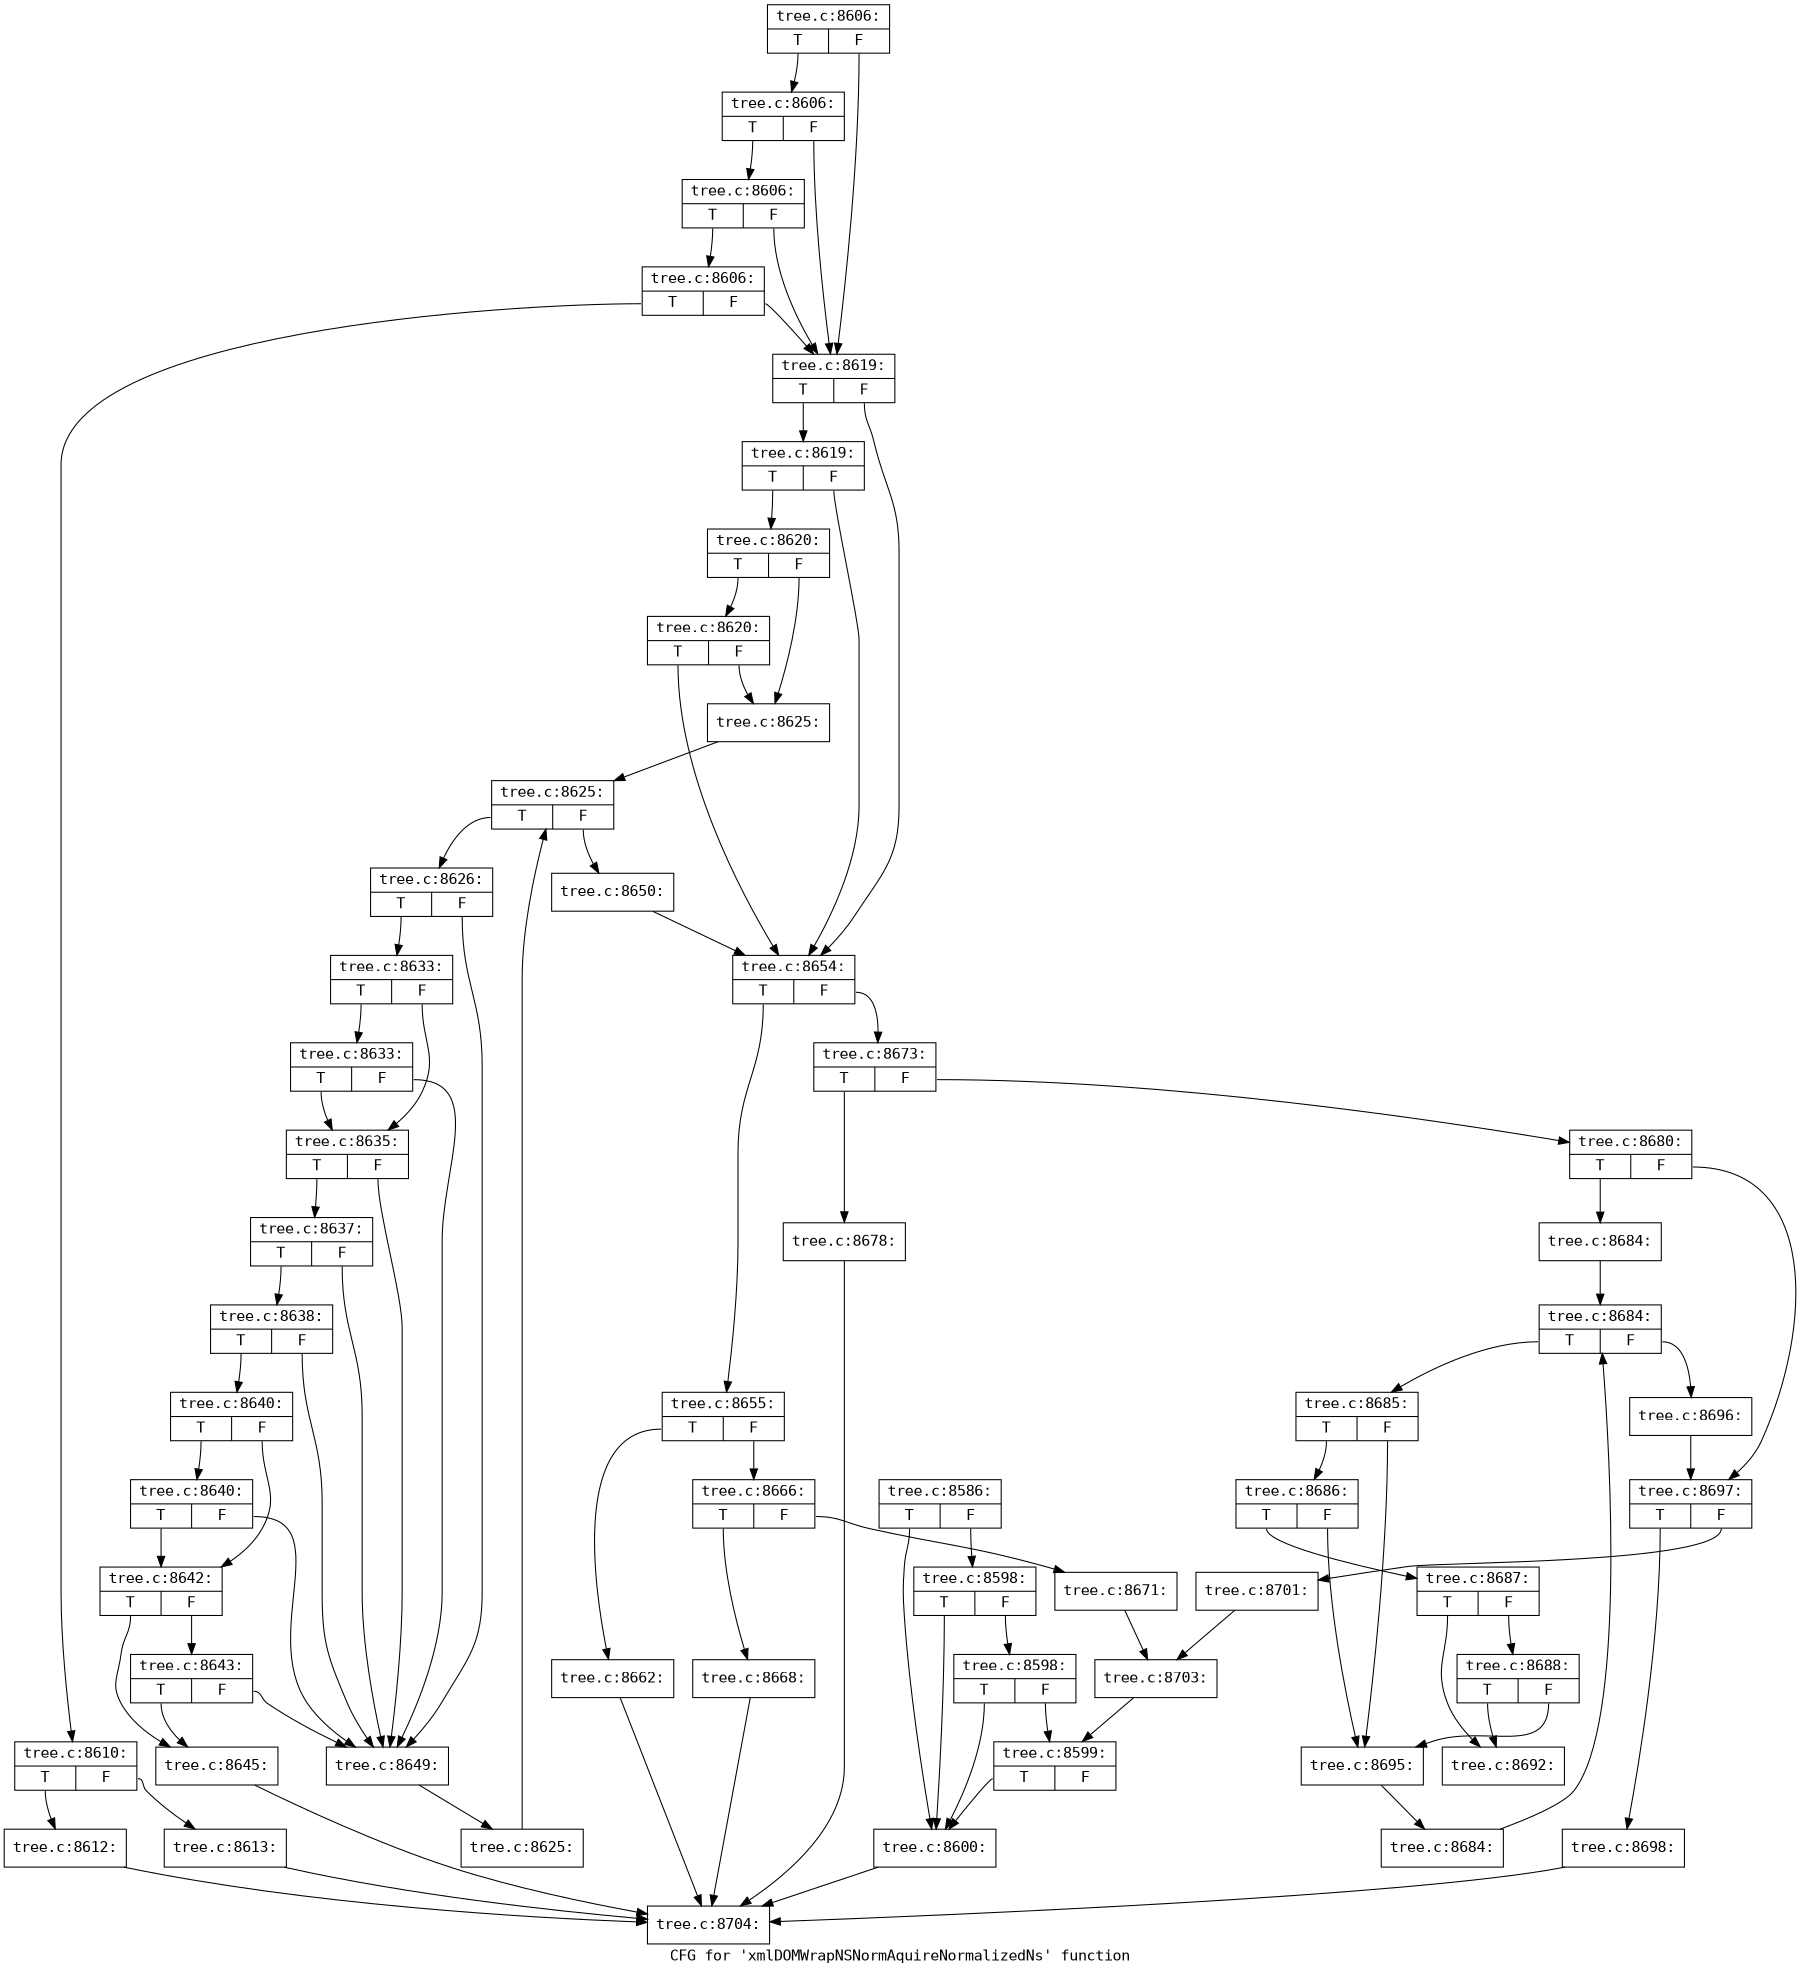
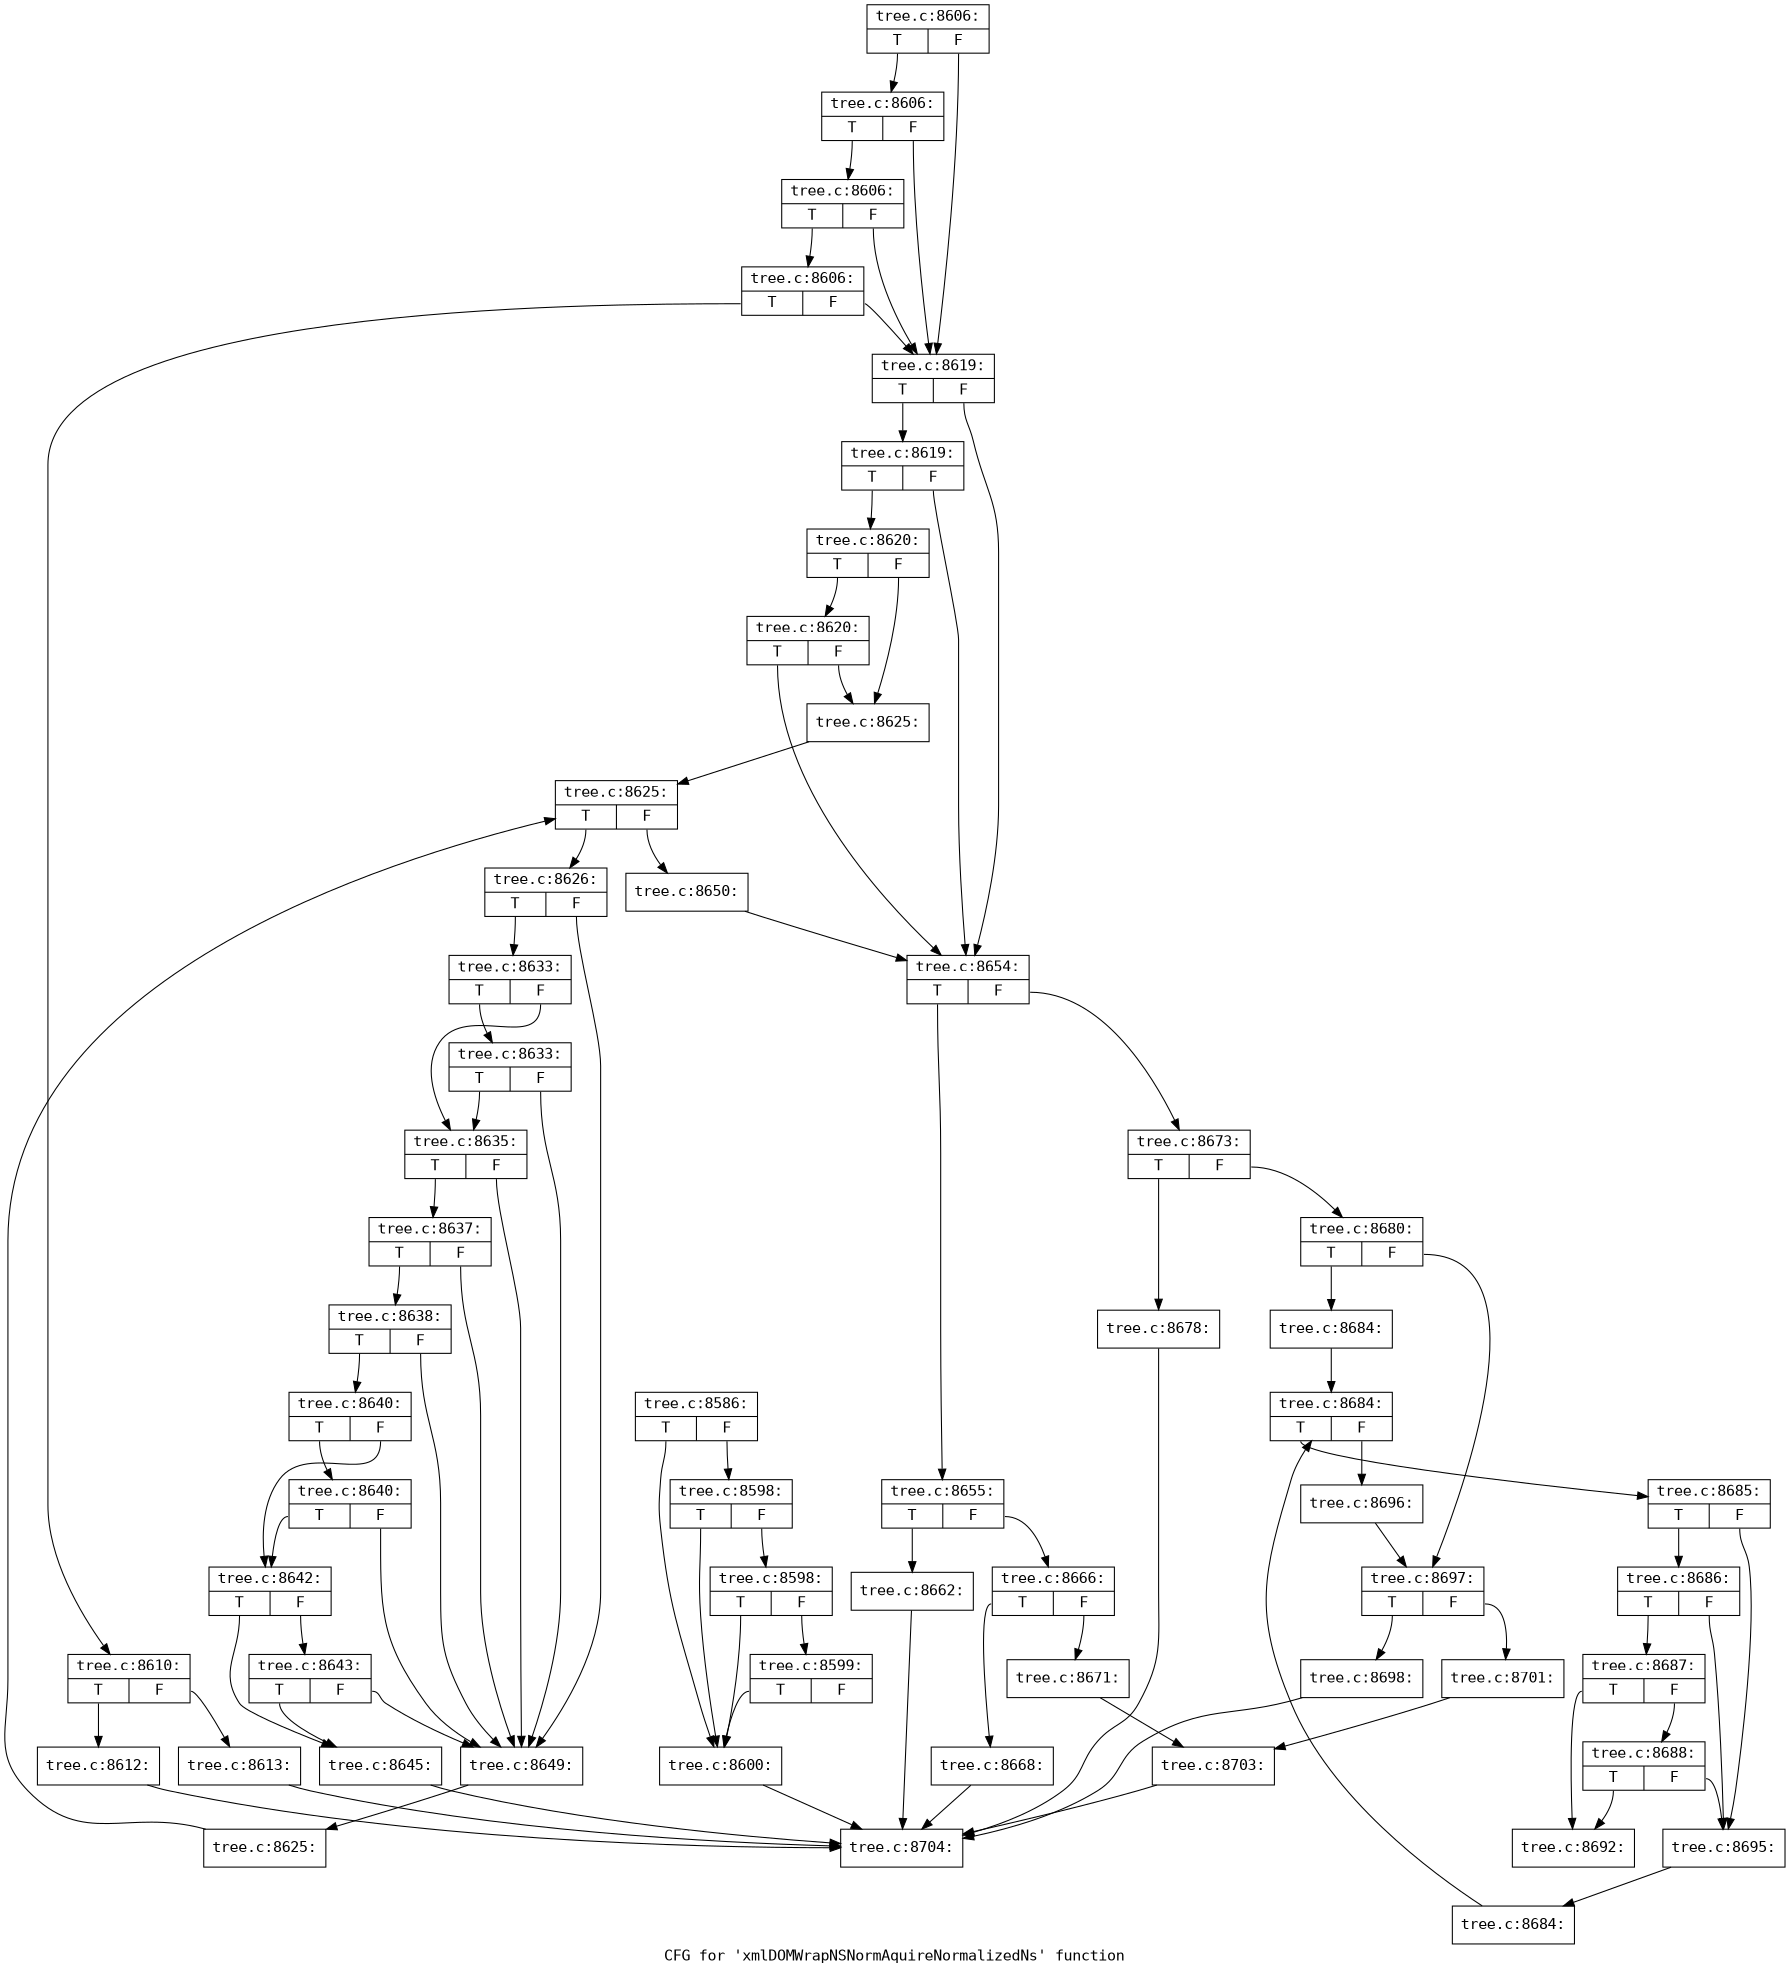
edge "tree.c:8703:" -> "tree.c:8599:": now "tree.c:8703:" -> "tree.c:8704:"
